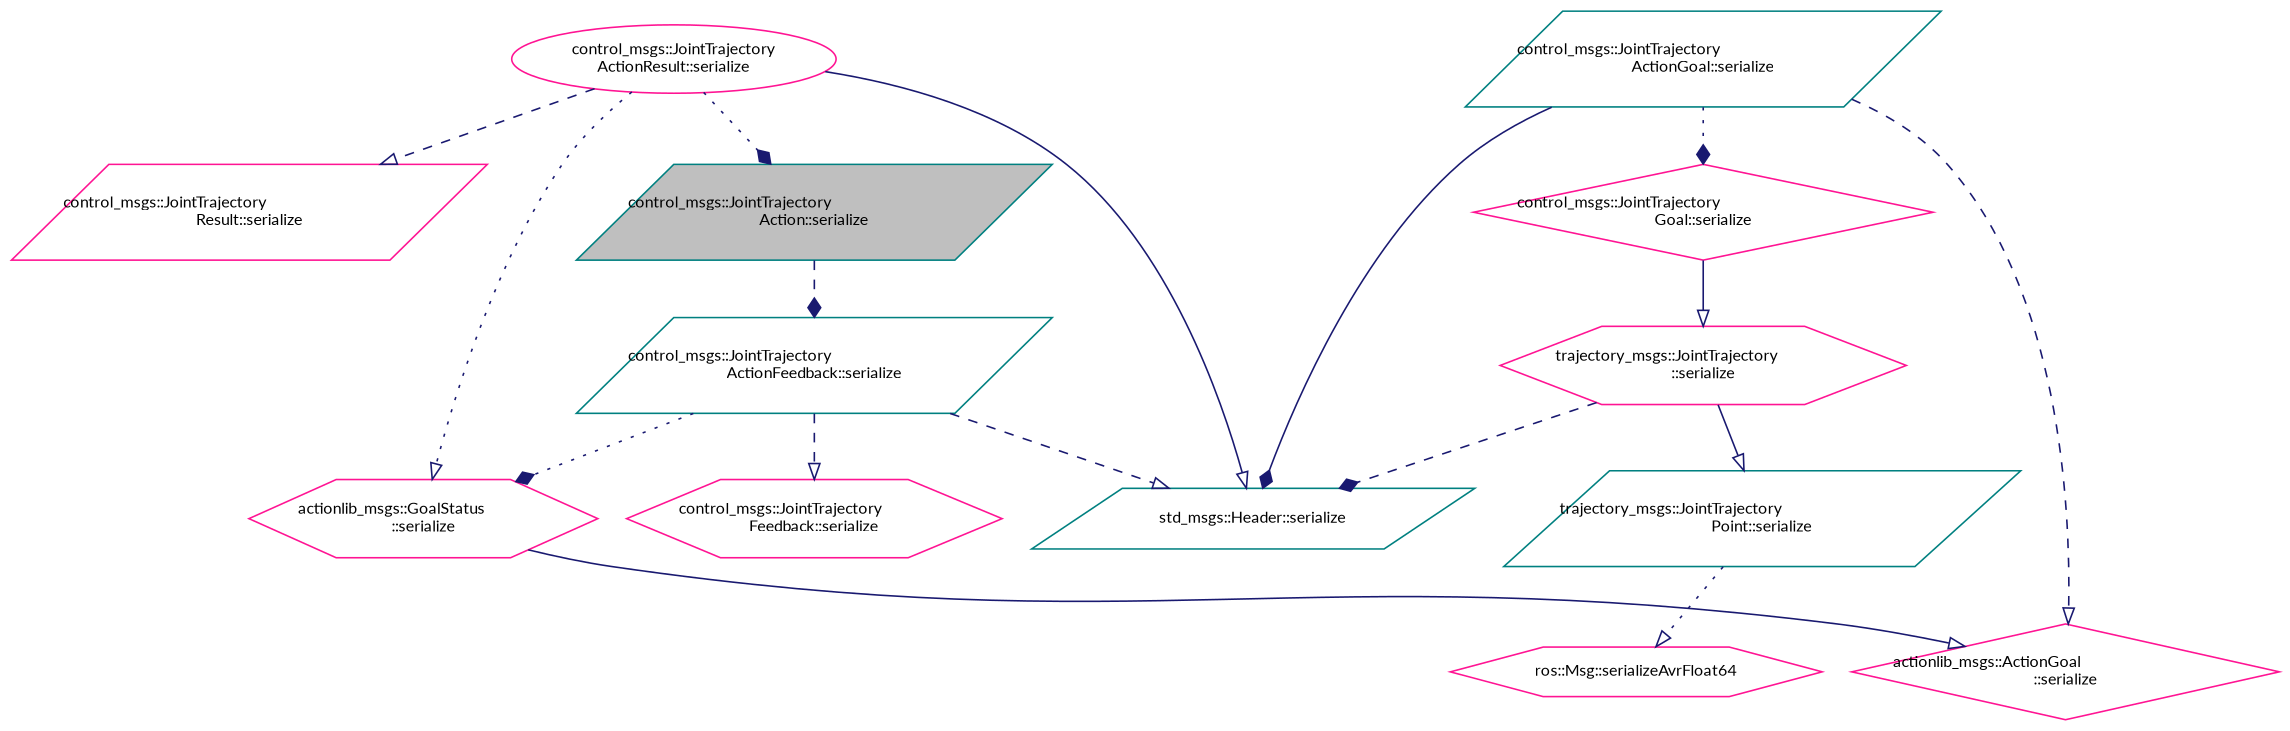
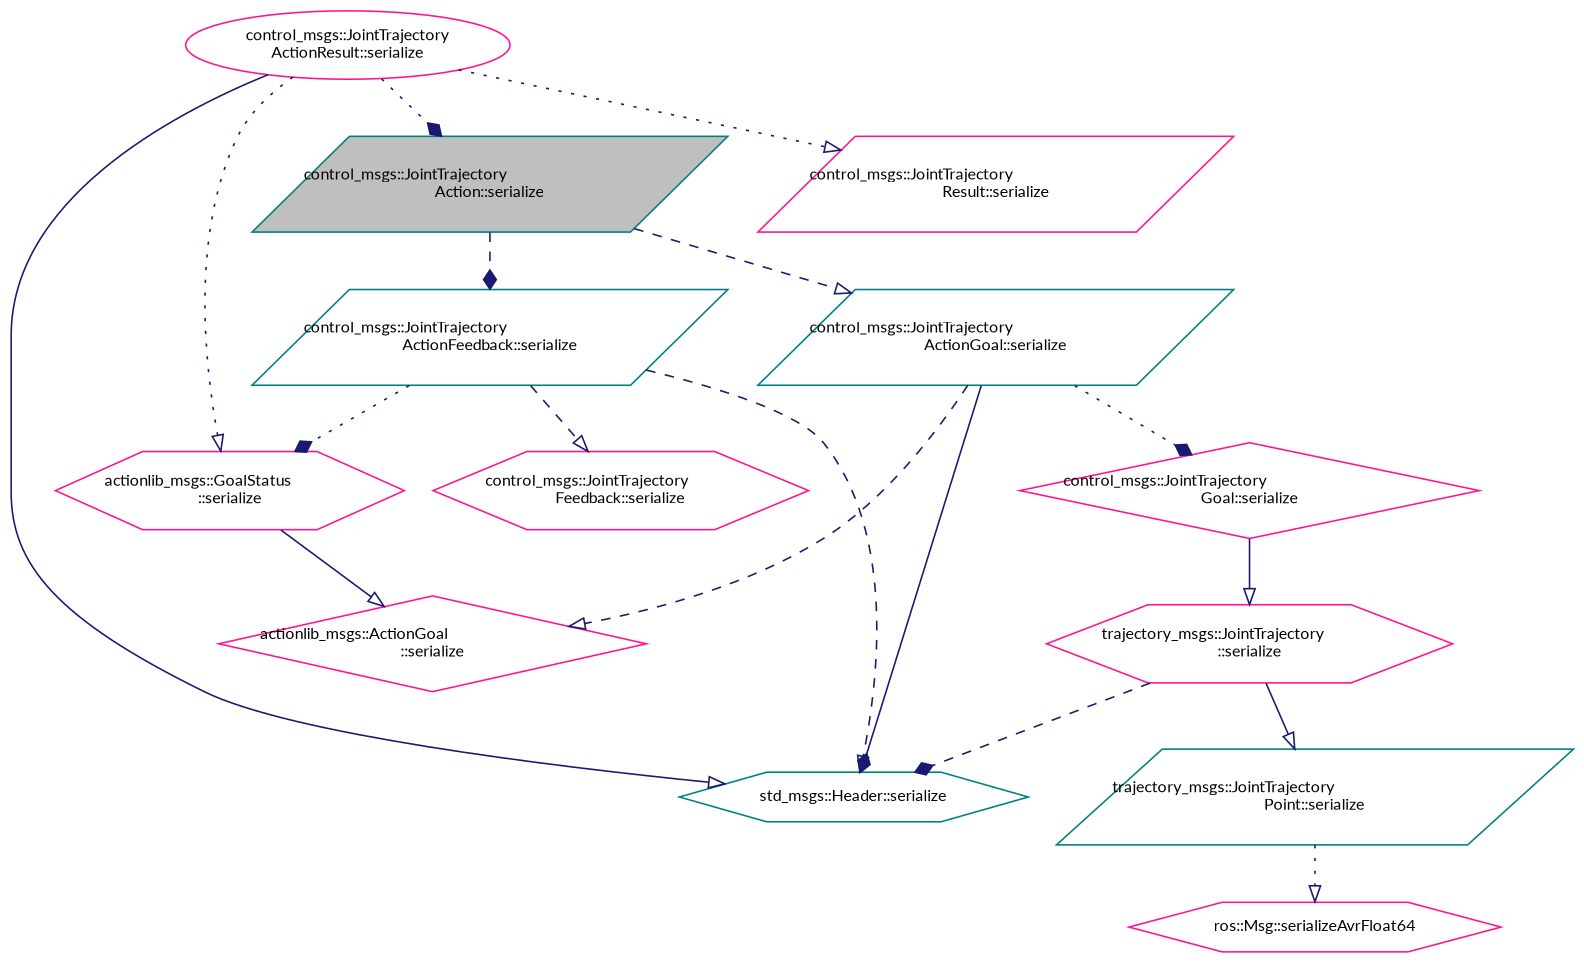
edge "control_msgs::JointTrajectory ActionResult::serialize" -> "control_msgs::JointTrajectory Result::serialize": style dashed -> dotted
edge "control_msgs::JointTrajectory Action::serialize" -> "control_msgs::JointTrajectory ActionGoal::serialize": added
node "std_msgs::Header::serialize": shape parallelogram -> hexagon
